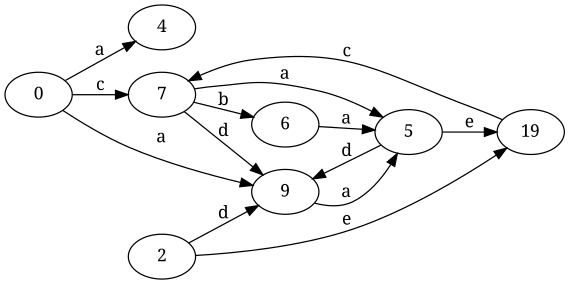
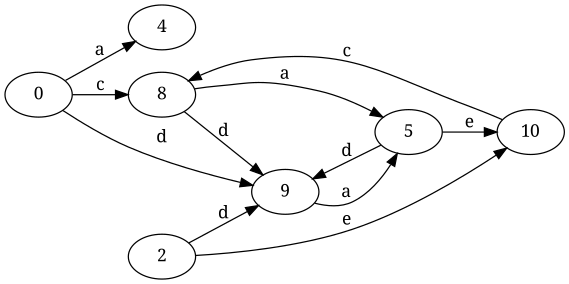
node "7": label "7" -> "8"
node "6": removed
node "19": label "19" -> "10"
edge "0" -> "9": label "a" -> "d"
